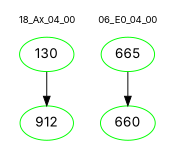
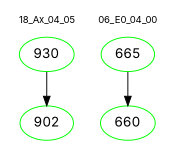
cluster "18_Ax_04_00": label "18_Ax_04_00" -> "18_Ax_04_05"
node "130": label "130" -> "930"
node "912": label "912" -> "902"
